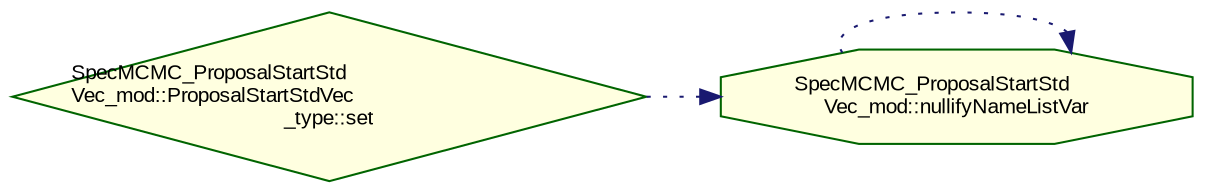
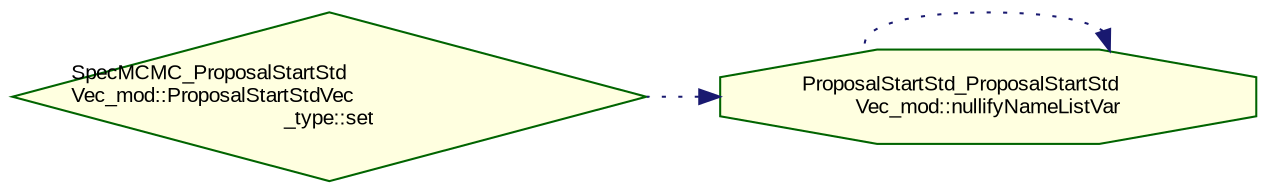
node "SpecMCMC_ProposalStartStd Vec_mod::nullifyNameListVar": label "SpecMCMC_ProposalStartStd Vec_mod::nullifyNameListVar" -> "ProposalStartStd_ProposalStartStd Vec_mod::nullifyNameListVar"
